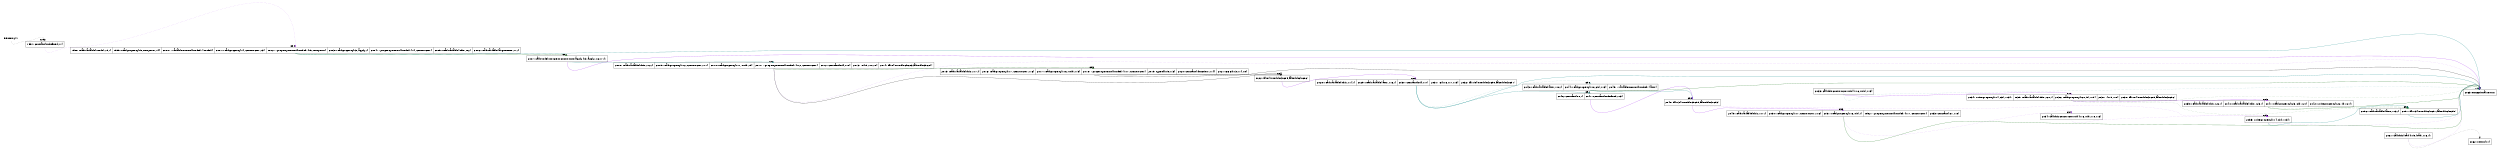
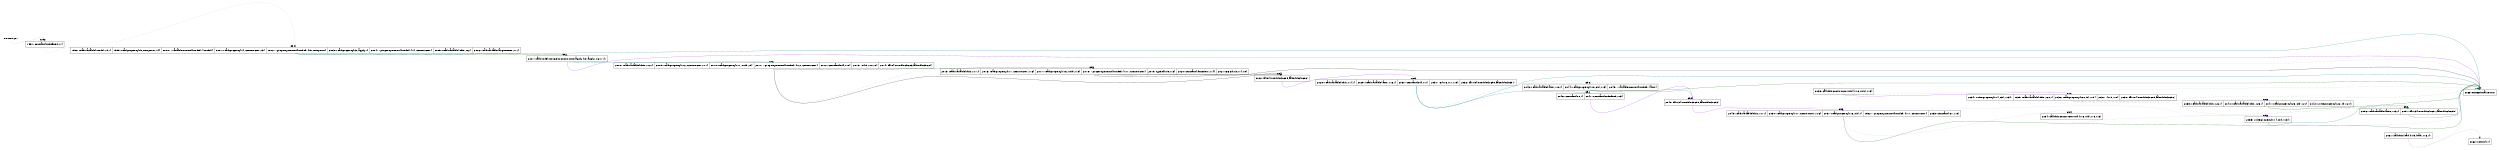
node "BB_entry41": label "BB_entry41" -> "BB_entry61"
edge "2034: write-property[v14,'cid',v13]*" -> "2039: read-variable['this',v22,-]": style solid -> dotted
